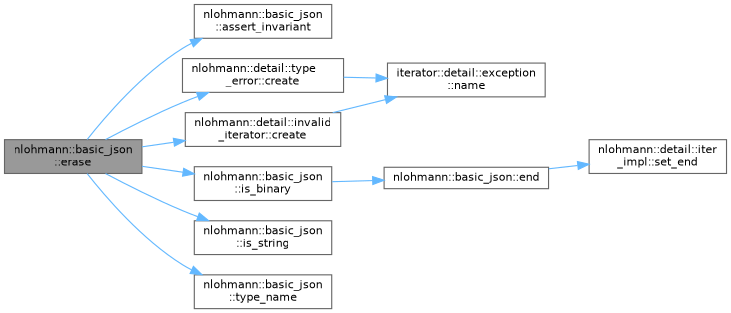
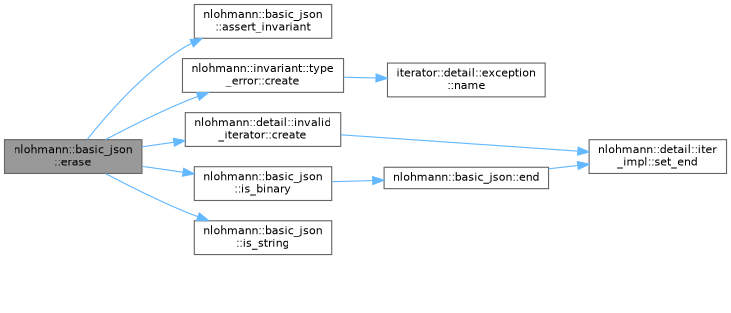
node "nlohmann::detail::type _error::create": label "nlohmann::detail::type _error::create" -> "nlohmann::invariant::type _error::create"
edge "nlohmann::detail::invalid _iterator::create" -> "iterator::detail::exception ::name": now "nlohmann::detail::invalid _iterator::create" -> "nlohmann::detail::iter _impl::set_end"
node "nlohmann::basic_json ::type_name": removed
